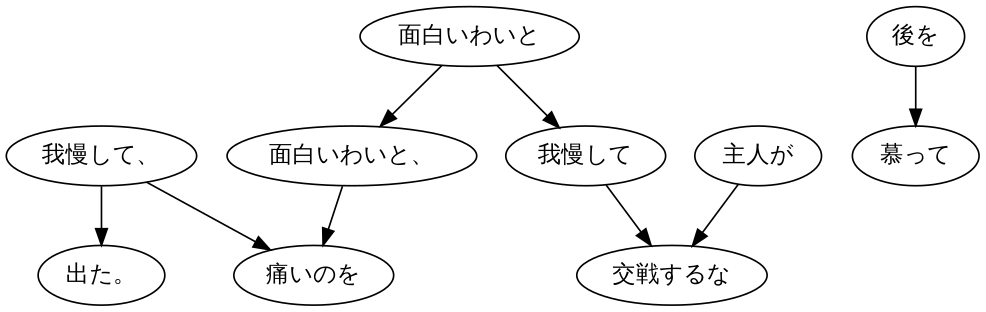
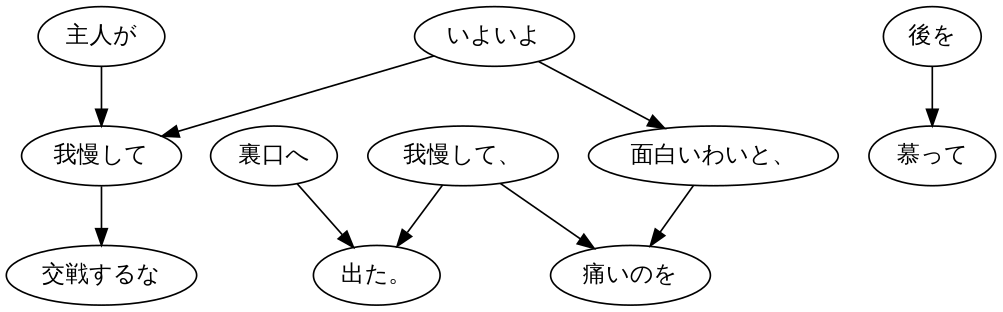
node "面白いわいと": label "面白いわいと" -> "いよいよ"
node "裏口へ": added
edge "主人が" -> "交戦するな": now "主人が" -> "我慢して"
